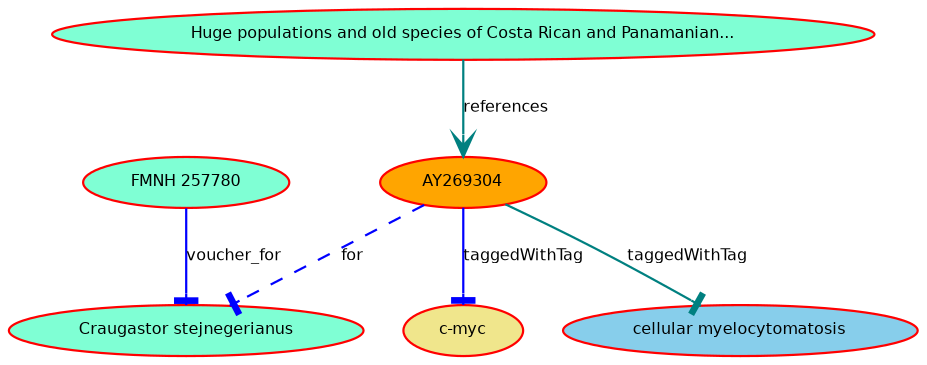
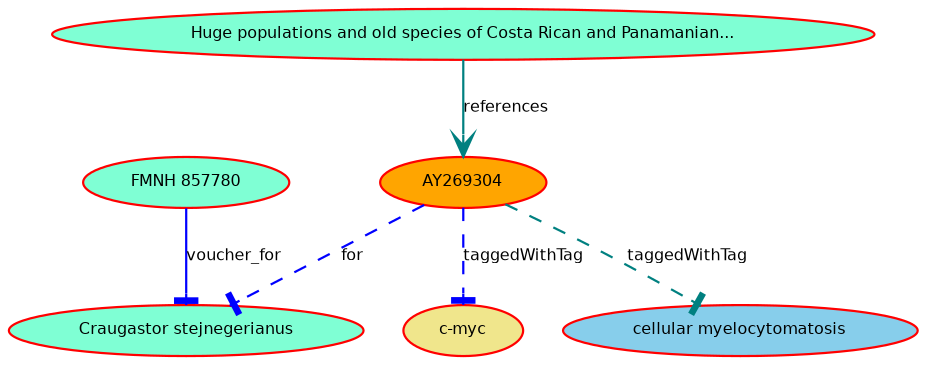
node "FMNH 257780": label "FMNH 257780" -> "FMNH 857780"
edge "AY269304" -> "cellular myelocytomatosis": style solid -> dashed
edge "AY269304" -> "c-myc": style solid -> dashed
